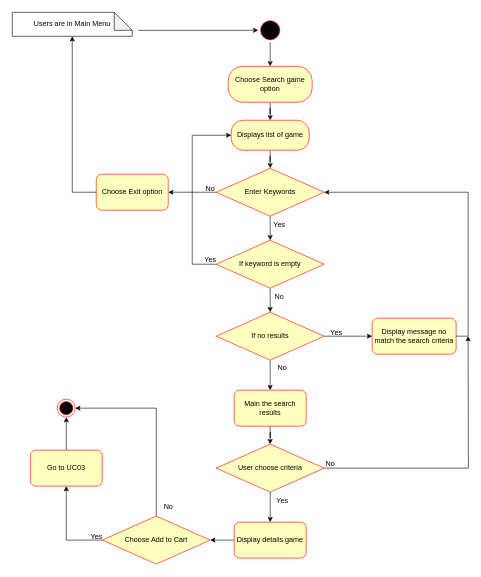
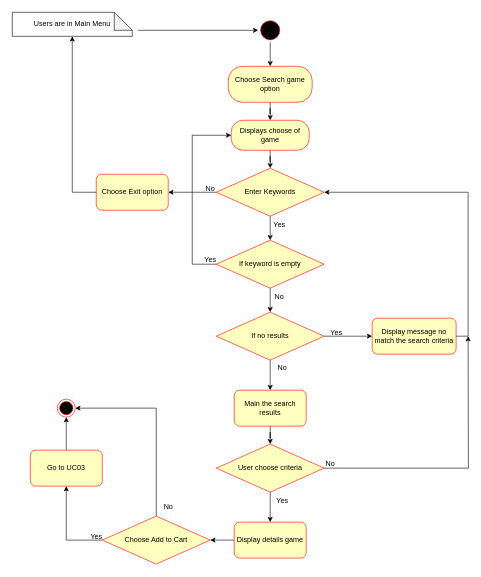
node "Displays list of game": label "Displays list of game" -> "Displays choose of game"
